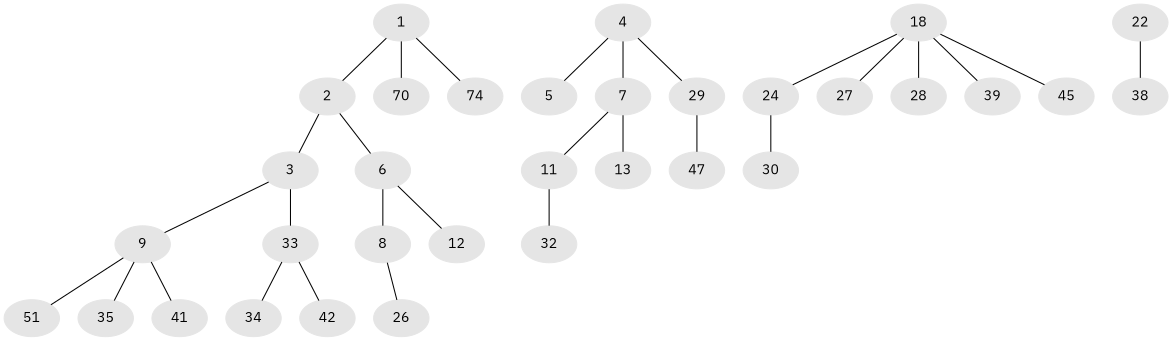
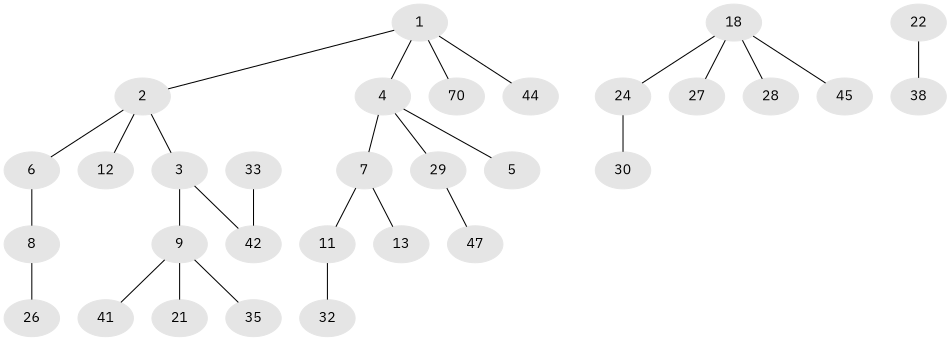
edge "1" -- "4": added
node "74": label "74" -> "44"
node "39": removed
edge "3" -- "33": now "3" -- "42"
edge "6" -- "12": now "2" -- "12"
node "51": label "51" -> "21"
node "34": removed
